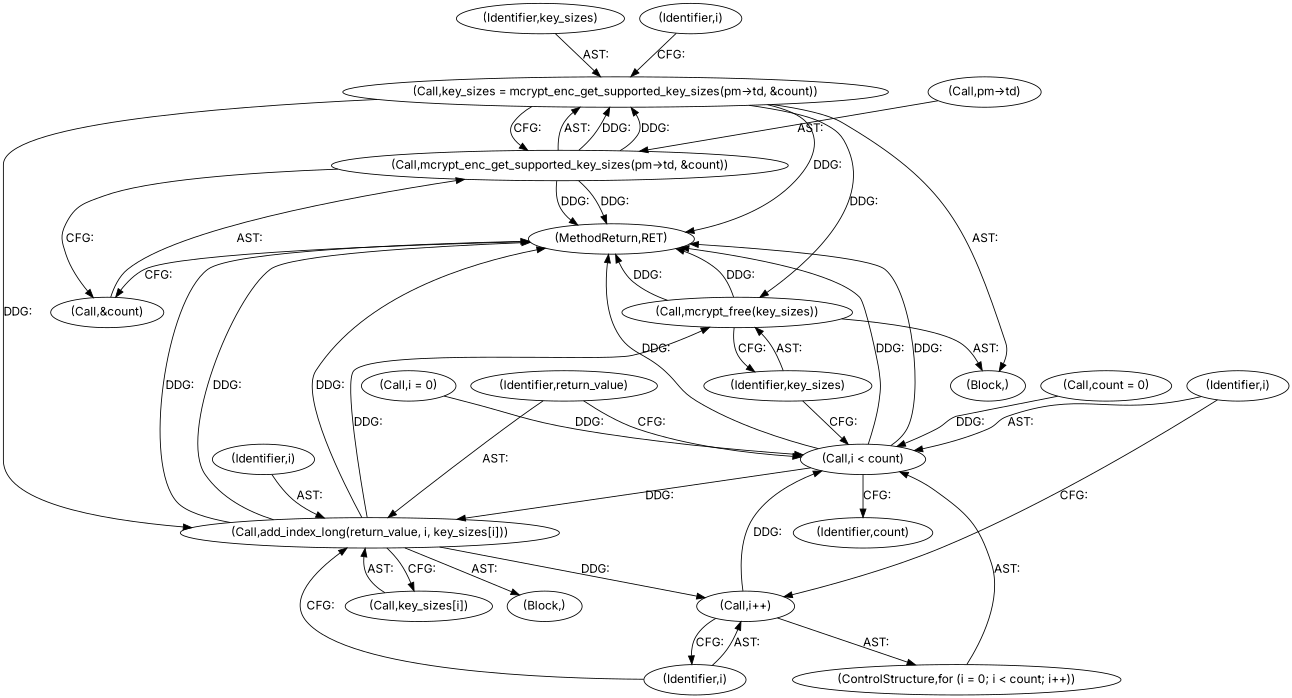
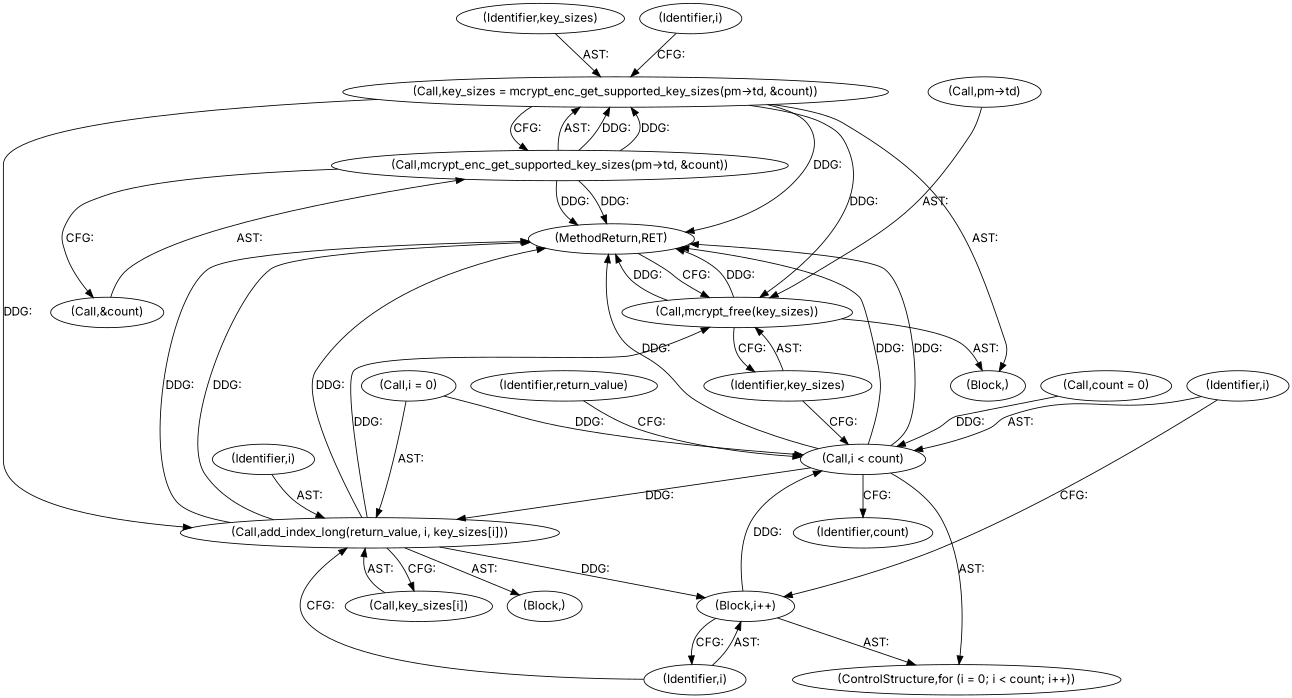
edge "(Call,pm->td)" -> "(Call,mcrypt_enc_get_supported_key_sizes(pm->td, &count))": now "(Call,pm->td)" -> "(Call,mcrypt_free(key_sizes))"
edge "(MethodReturn,RET)" -> "(Call,&count)": now "(MethodReturn,RET)" -> "(Call,mcrypt_free(key_sizes))"
edge "(Identifier,return_value)" -> "(Call,add_index_long(return_value, i, key_sizes[i]))": now "(Call,i = 0)" -> "(Call,add_index_long(return_value, i, key_sizes[i]))"
edge "(ControlStructure,for (i = 0; i < count; i++))" -> "(Call,i < count)": reversed
node "(Call,i++)": label "(Call,i++)" -> "(Block,i++)"
